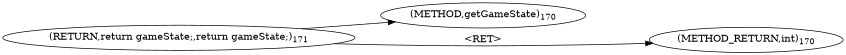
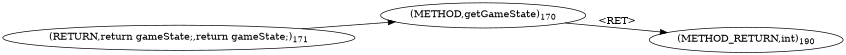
node "(METHOD_RETURN,int)": text "170" -> "190"
edge "(RETURN,return gameState;,return gameState;)" -> "(METHOD_RETURN,int)": now "(METHOD,getGameState)" -> "(METHOD_RETURN,int)"
